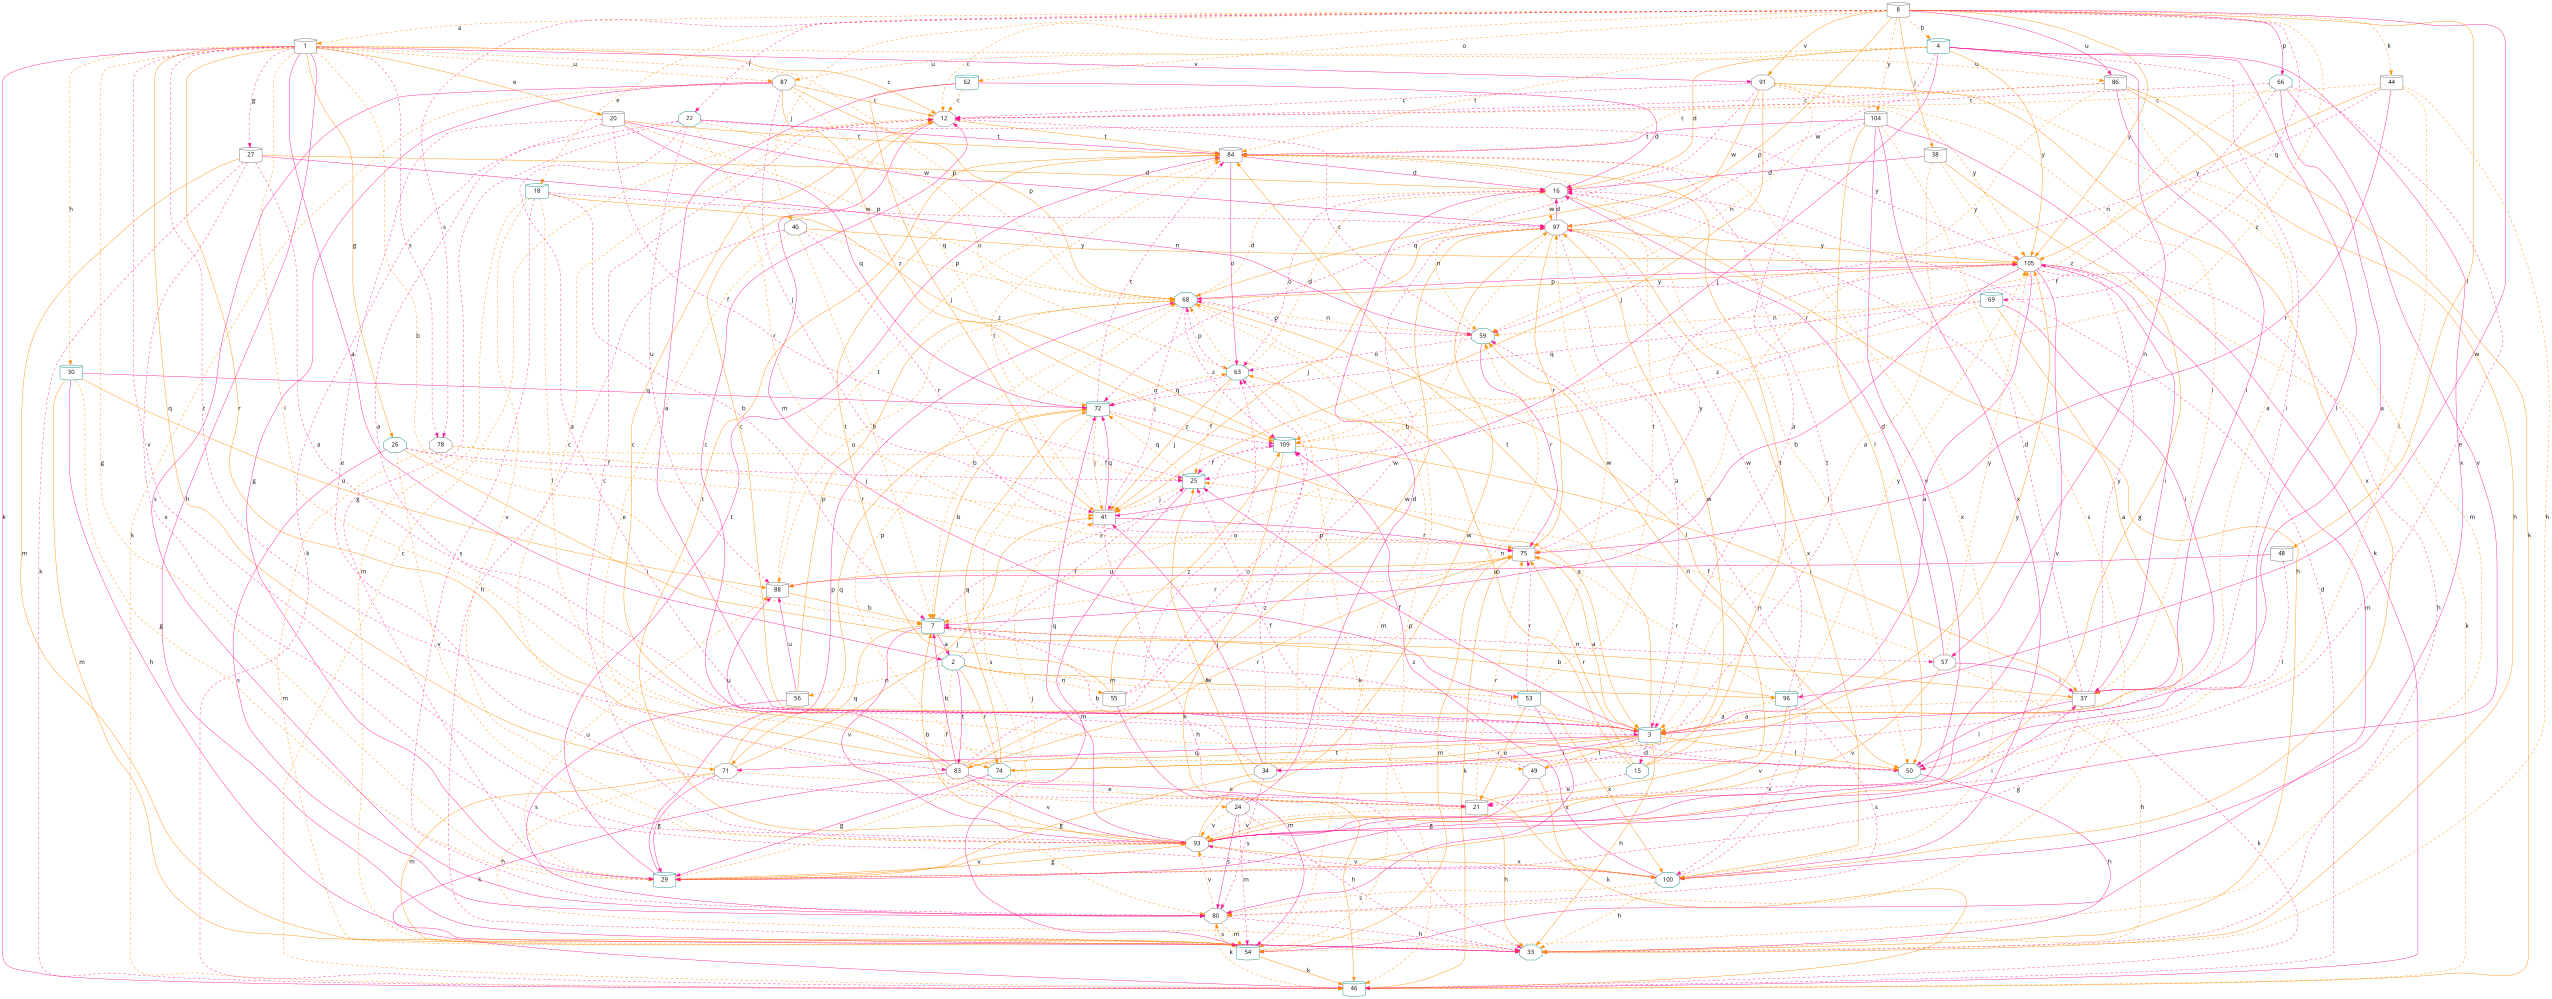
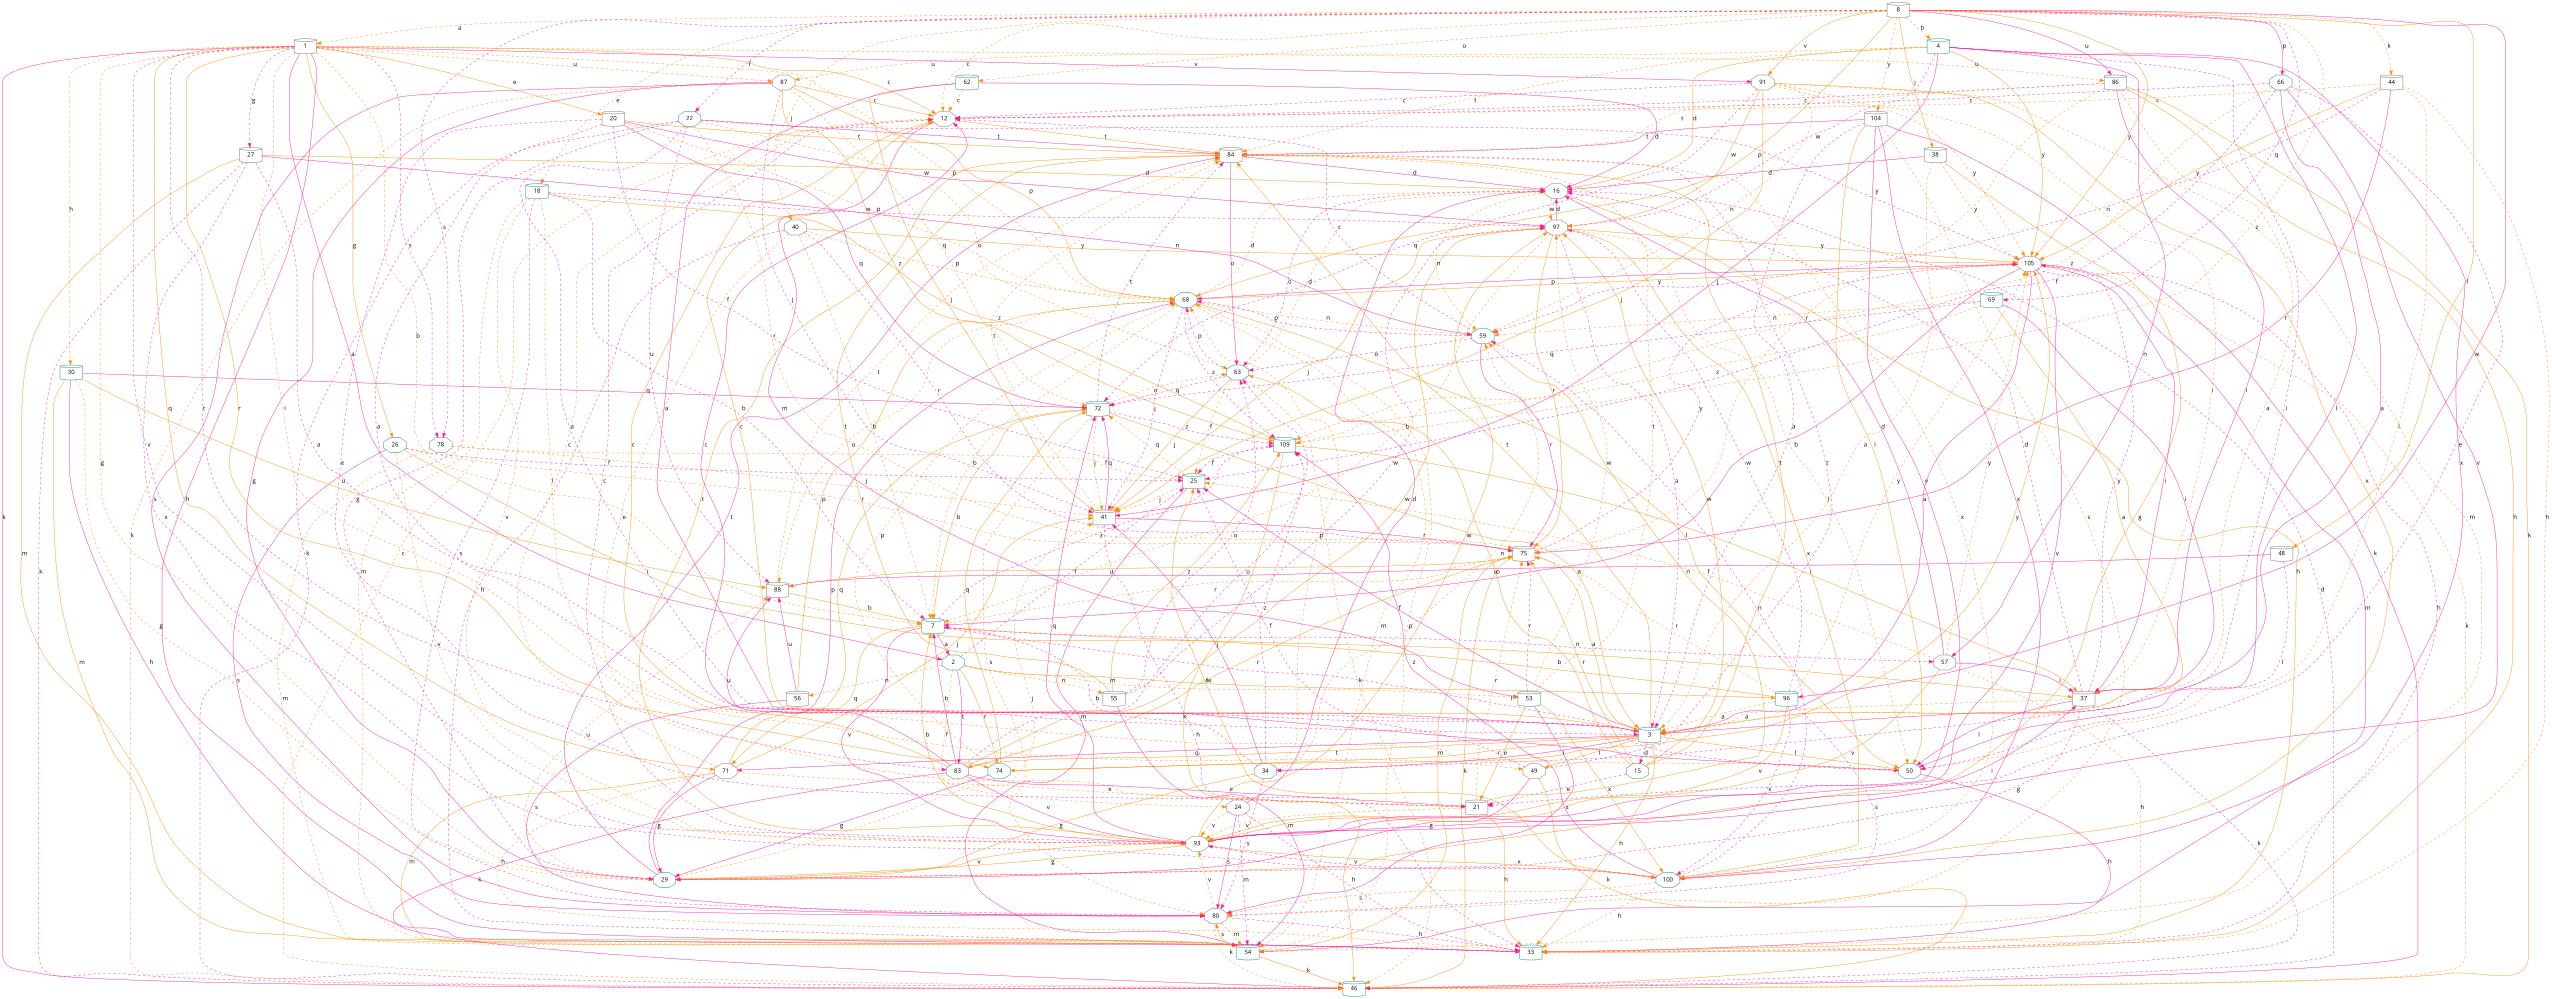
node "29": shape cylinder -> octagon
node "33": shape octagon -> cylinder
